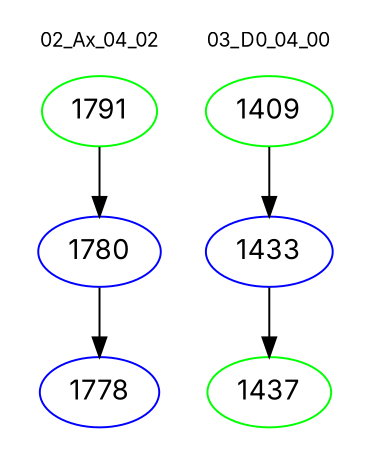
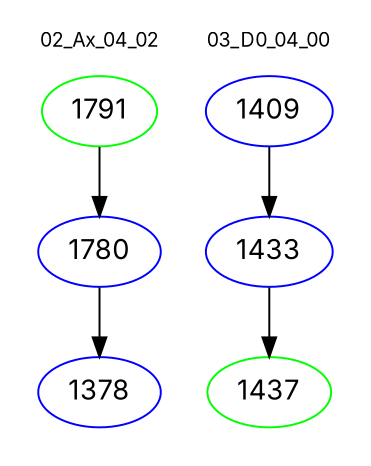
node "1409": color green -> blue
node "1778": label "1778" -> "1378"
